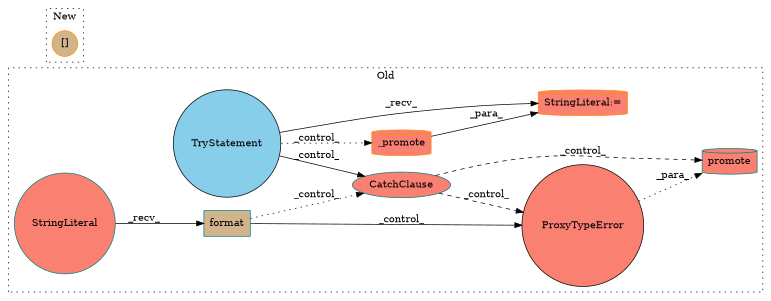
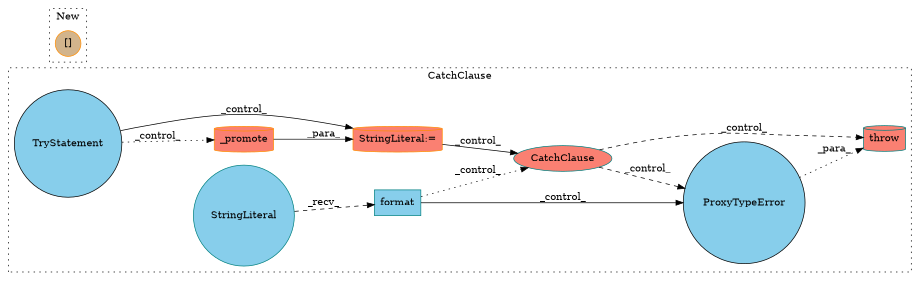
cluster "Old": label "Old" -> "CatchClause"
edge "TryStatement" -> "StringLiteral:=": label "_recv_" -> "_control_"
node "promote": label "promote" -> "throw"
edge "TryStatement" -> "CatchClause": now "StringLiteral:=" -> "CatchClause"
node "StringLiteral": fillcolor salmon -> skyblue
edge "StringLiteral" -> "format": style solid -> dashed
node "format": fillcolor tan -> skyblue
node "ProxyTypeError": fillcolor salmon -> skyblue
